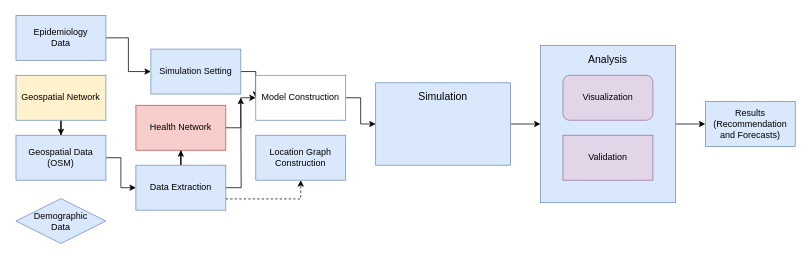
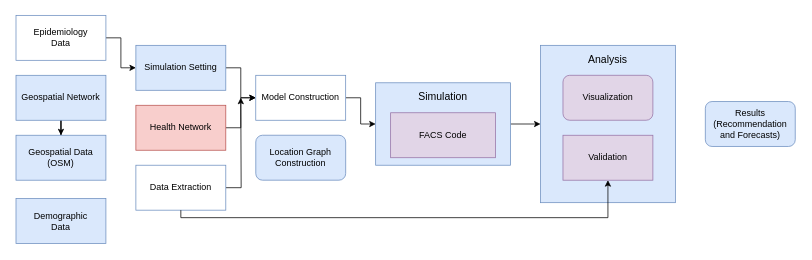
node "Epidemiology Data": fillcolor #dae8fc -> #ffffff
node "Simulation Setting": moved (195, 72) -> (180, 68)
node "Geospatial Network": fillcolor #fff2cc -> #dae8fc
edge "Analysis" -> "Results (Recommendation and Forecasts)": removed
node "Results (Recommendation and Forecasts)": shape rectangle -> rounded rectangle
node "FACS Code": added
edge "Data Extraction" -> "Health Network": removed
edge "Geospatial Data (OSM)" -> "Data Extraction": removed
node "Location Graph Construction": shape rectangle -> rounded rectangle
node "Data Extraction": fillcolor #dae8fc -> #ffffff
edge "Data Extraction" -> "Location Graph Construction": removed
edge "Data Extraction" -> "Validation": added
node "Demographic Data": shape diamond -> rectangle
